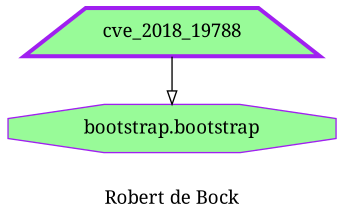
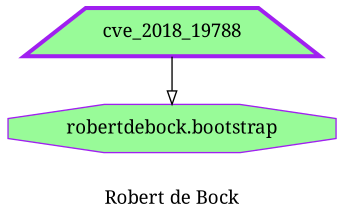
node "bootstrap.bootstrap": label "bootstrap.bootstrap" -> "robertdebock.bootstrap"
